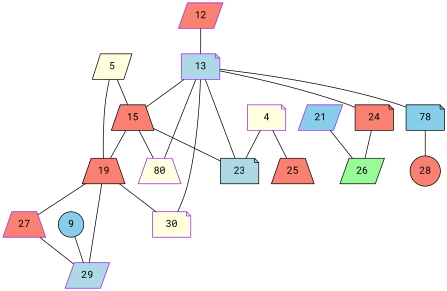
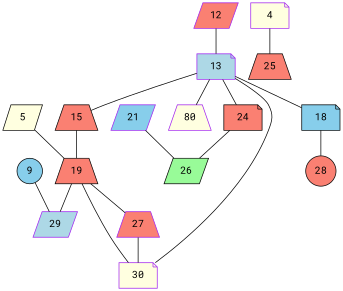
edge "5" -- "15": removed
node "78": label "78" -> "18"
edge "15" -- "80": removed
node "23": removed
edge "27" -- "29": now "27" -- "30"
